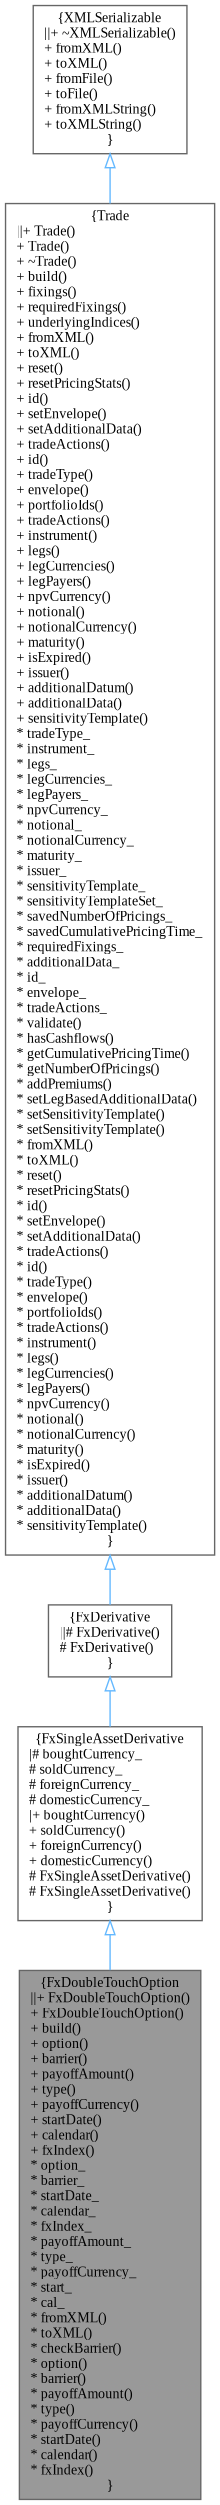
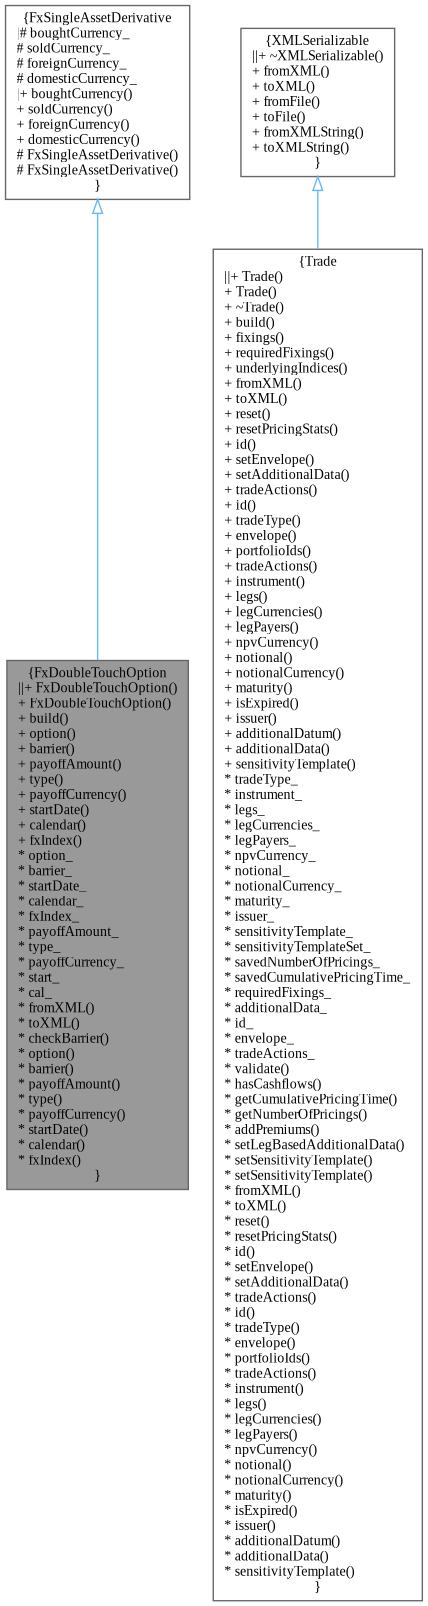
node "{FxDerivative ||# FxDerivative() # FxDerivative() }": removed
